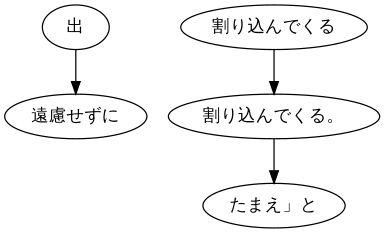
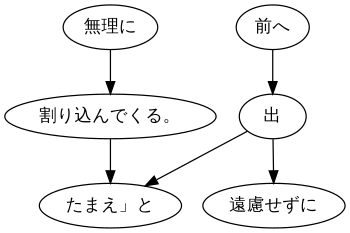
node "前へ": added
node "割り込んでくる": label "割り込んでくる" -> "無理に"
edge "出" -> "たまえ」と": added
